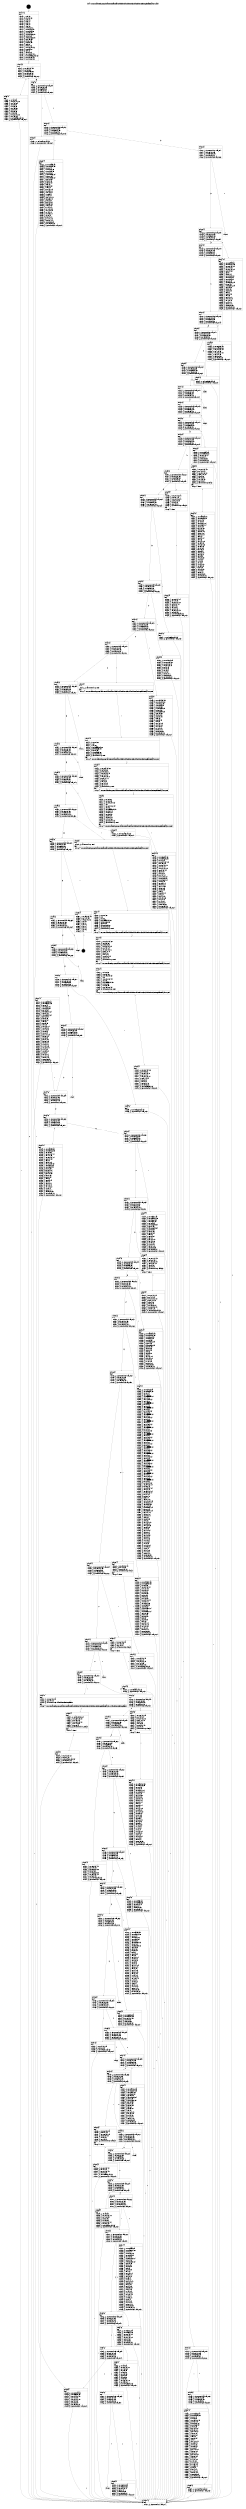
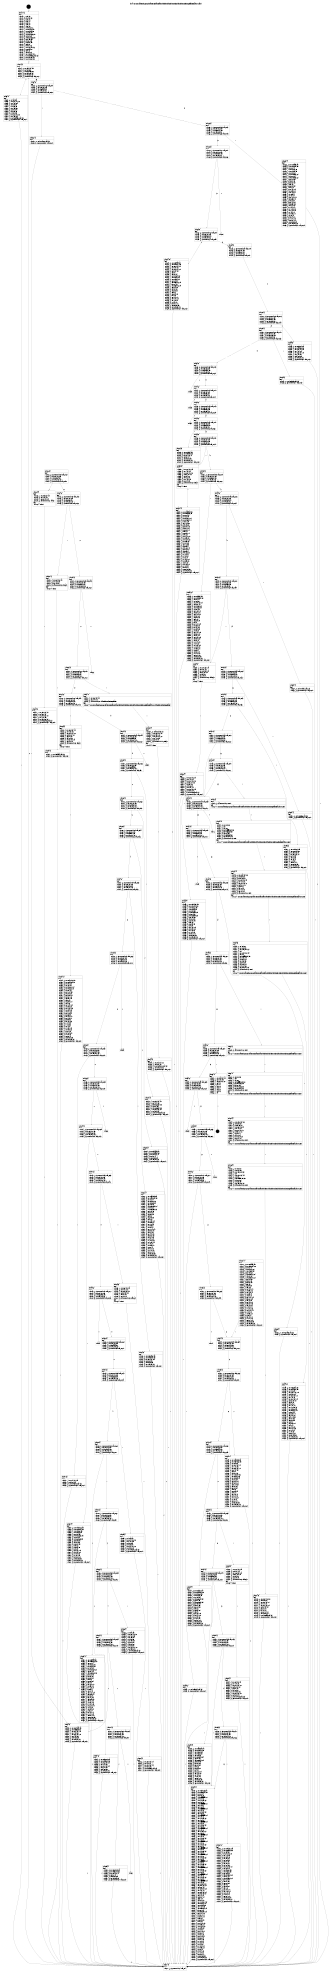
edge "0x401968 [28]" -> "0x4019bc [28]": now "0x4019a0 [28]" -> "0x4019bc [28]"
edge "0x401bec [28]" -> "0x401c08 [28]": now "0x401bec [28]" -> "0x401ecb [410]"
